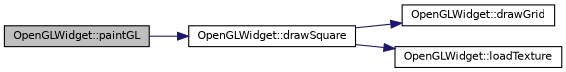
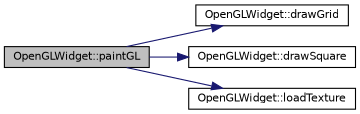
edge "OpenGLWidget::drawSquare" -> "OpenGLWidget::drawGrid": now "OpenGLWidget::paintGL" -> "OpenGLWidget::drawGrid"
edge "OpenGLWidget::drawSquare" -> "OpenGLWidget::loadTexture": now "OpenGLWidget::paintGL" -> "OpenGLWidget::loadTexture"
